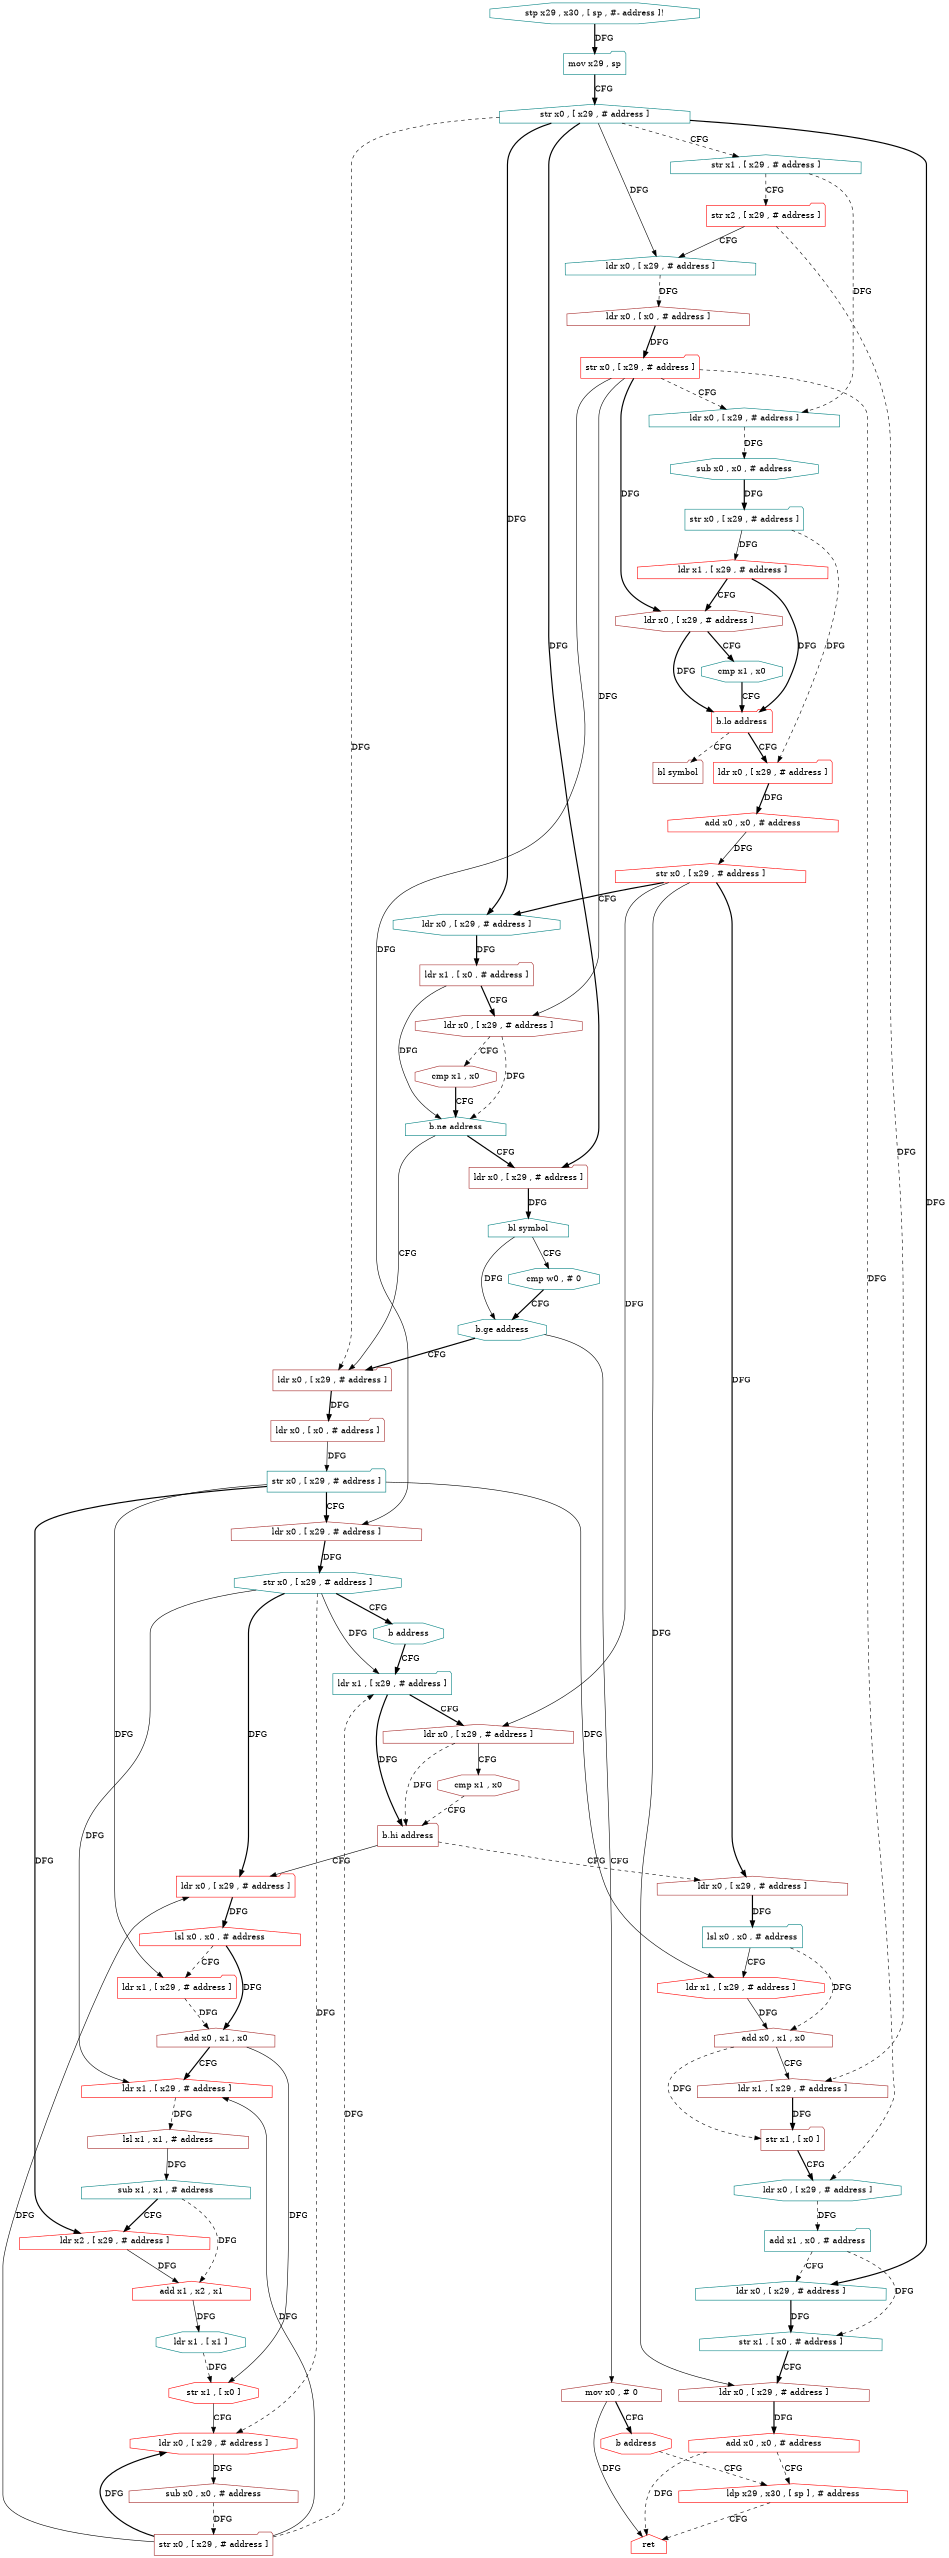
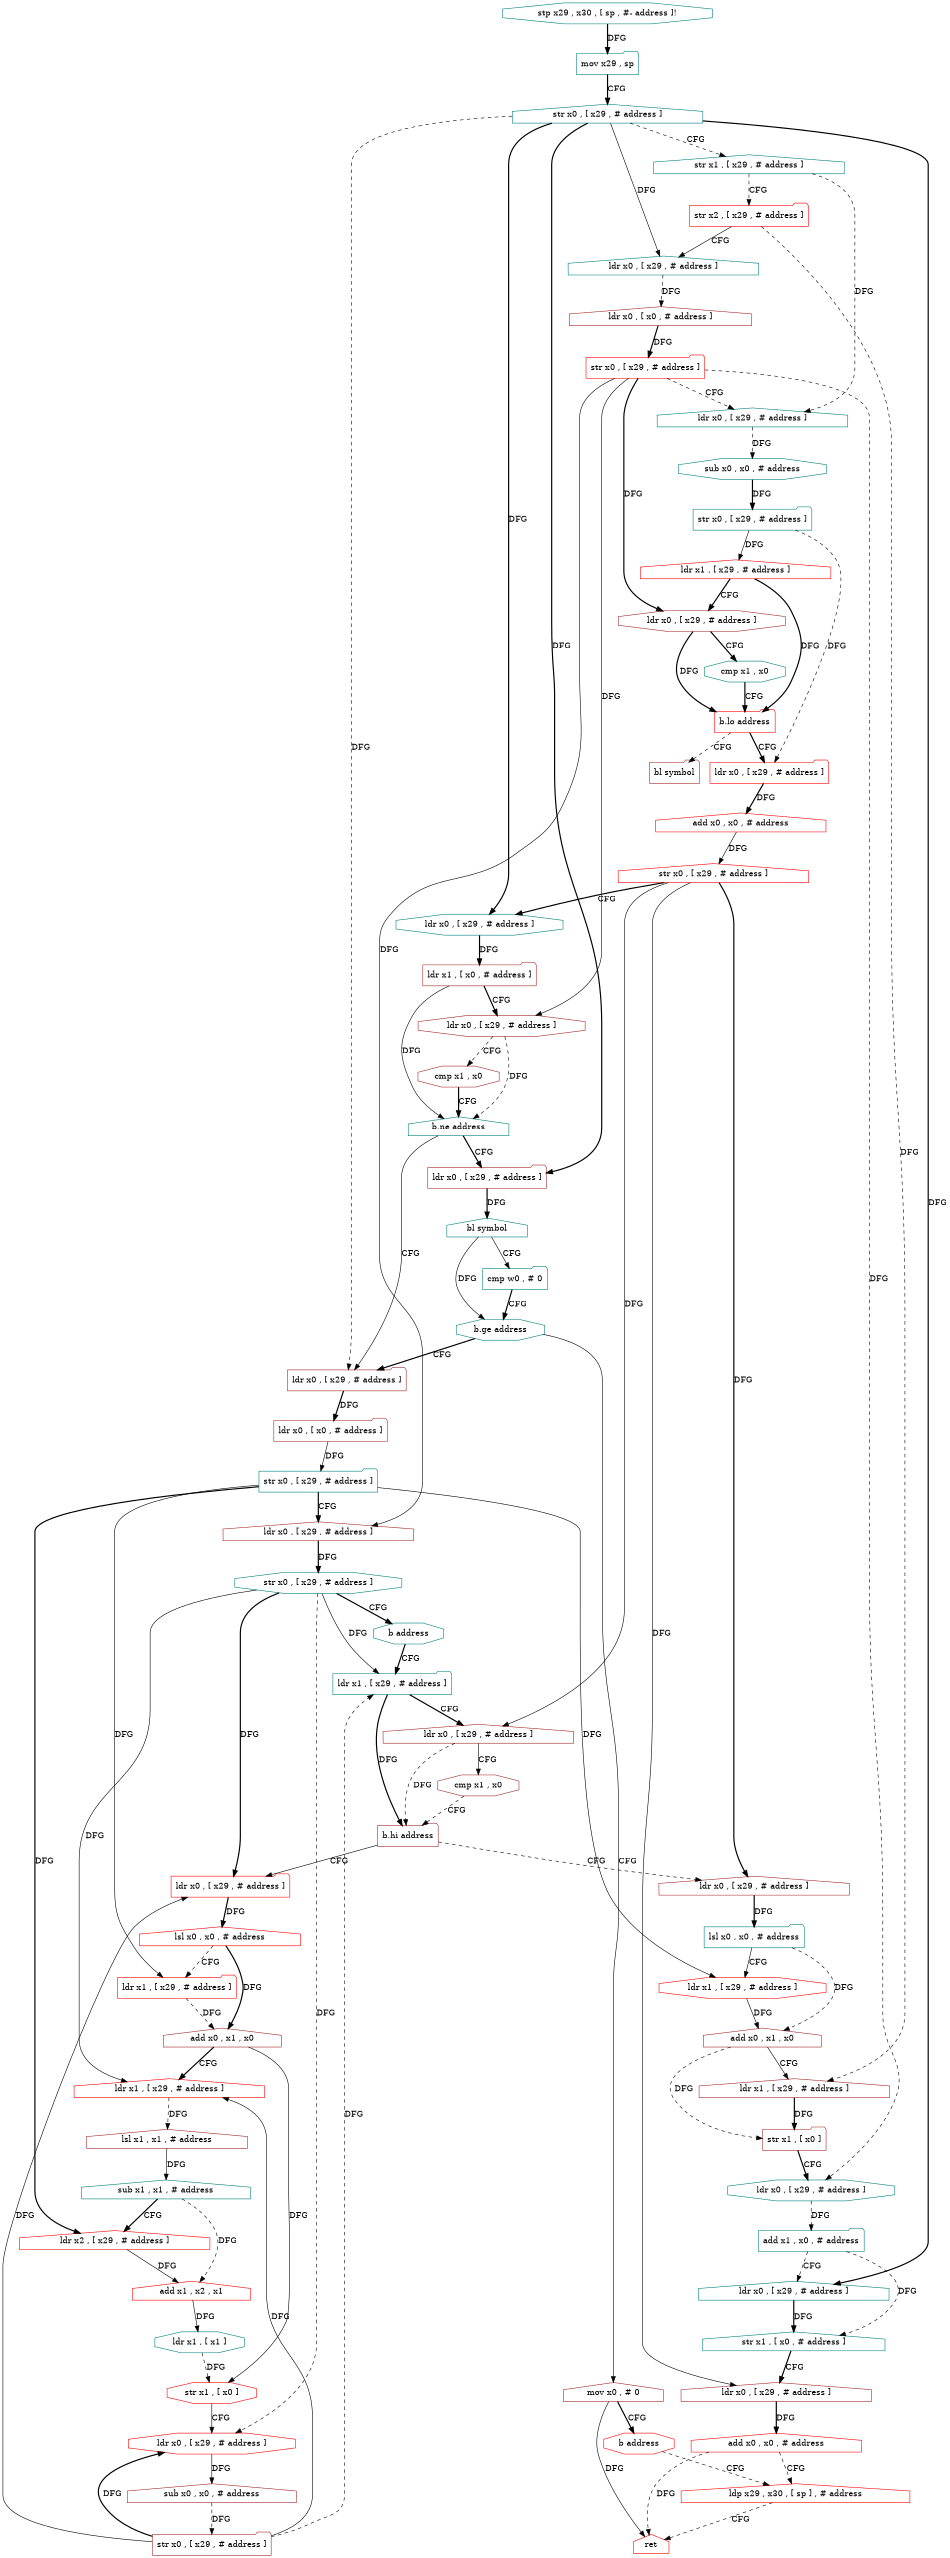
node "cmp w0 , # 0": shape octagon -> folder
